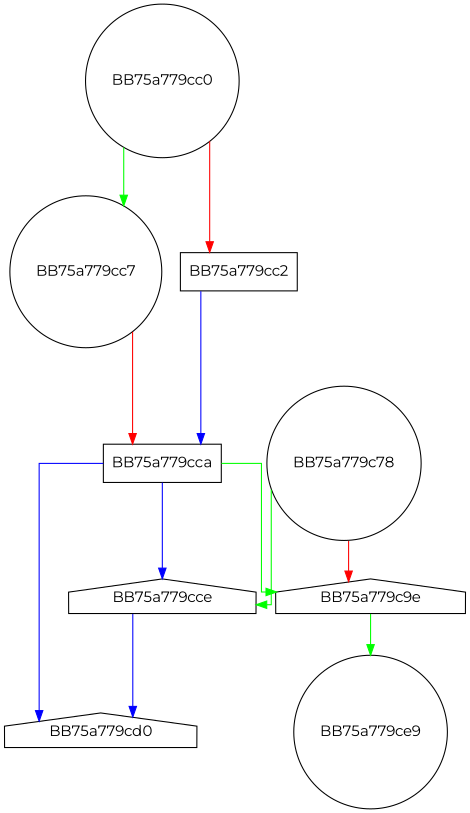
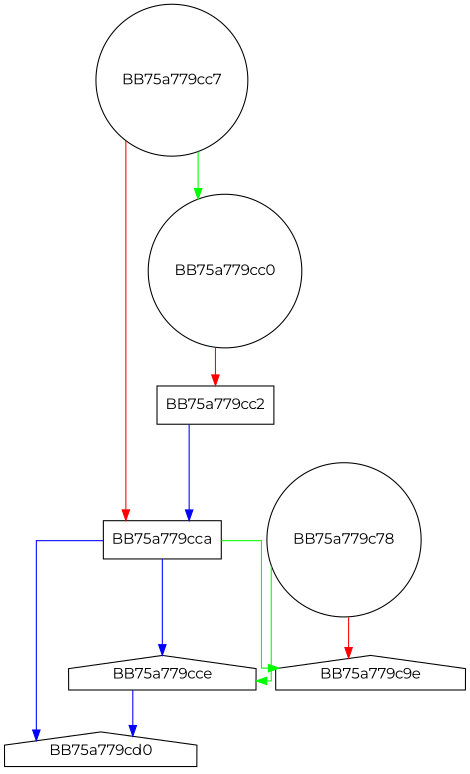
edge "BB75a779cc0" -> "BB75a779cc7": reversed
node "BB75a779ce9": removed
